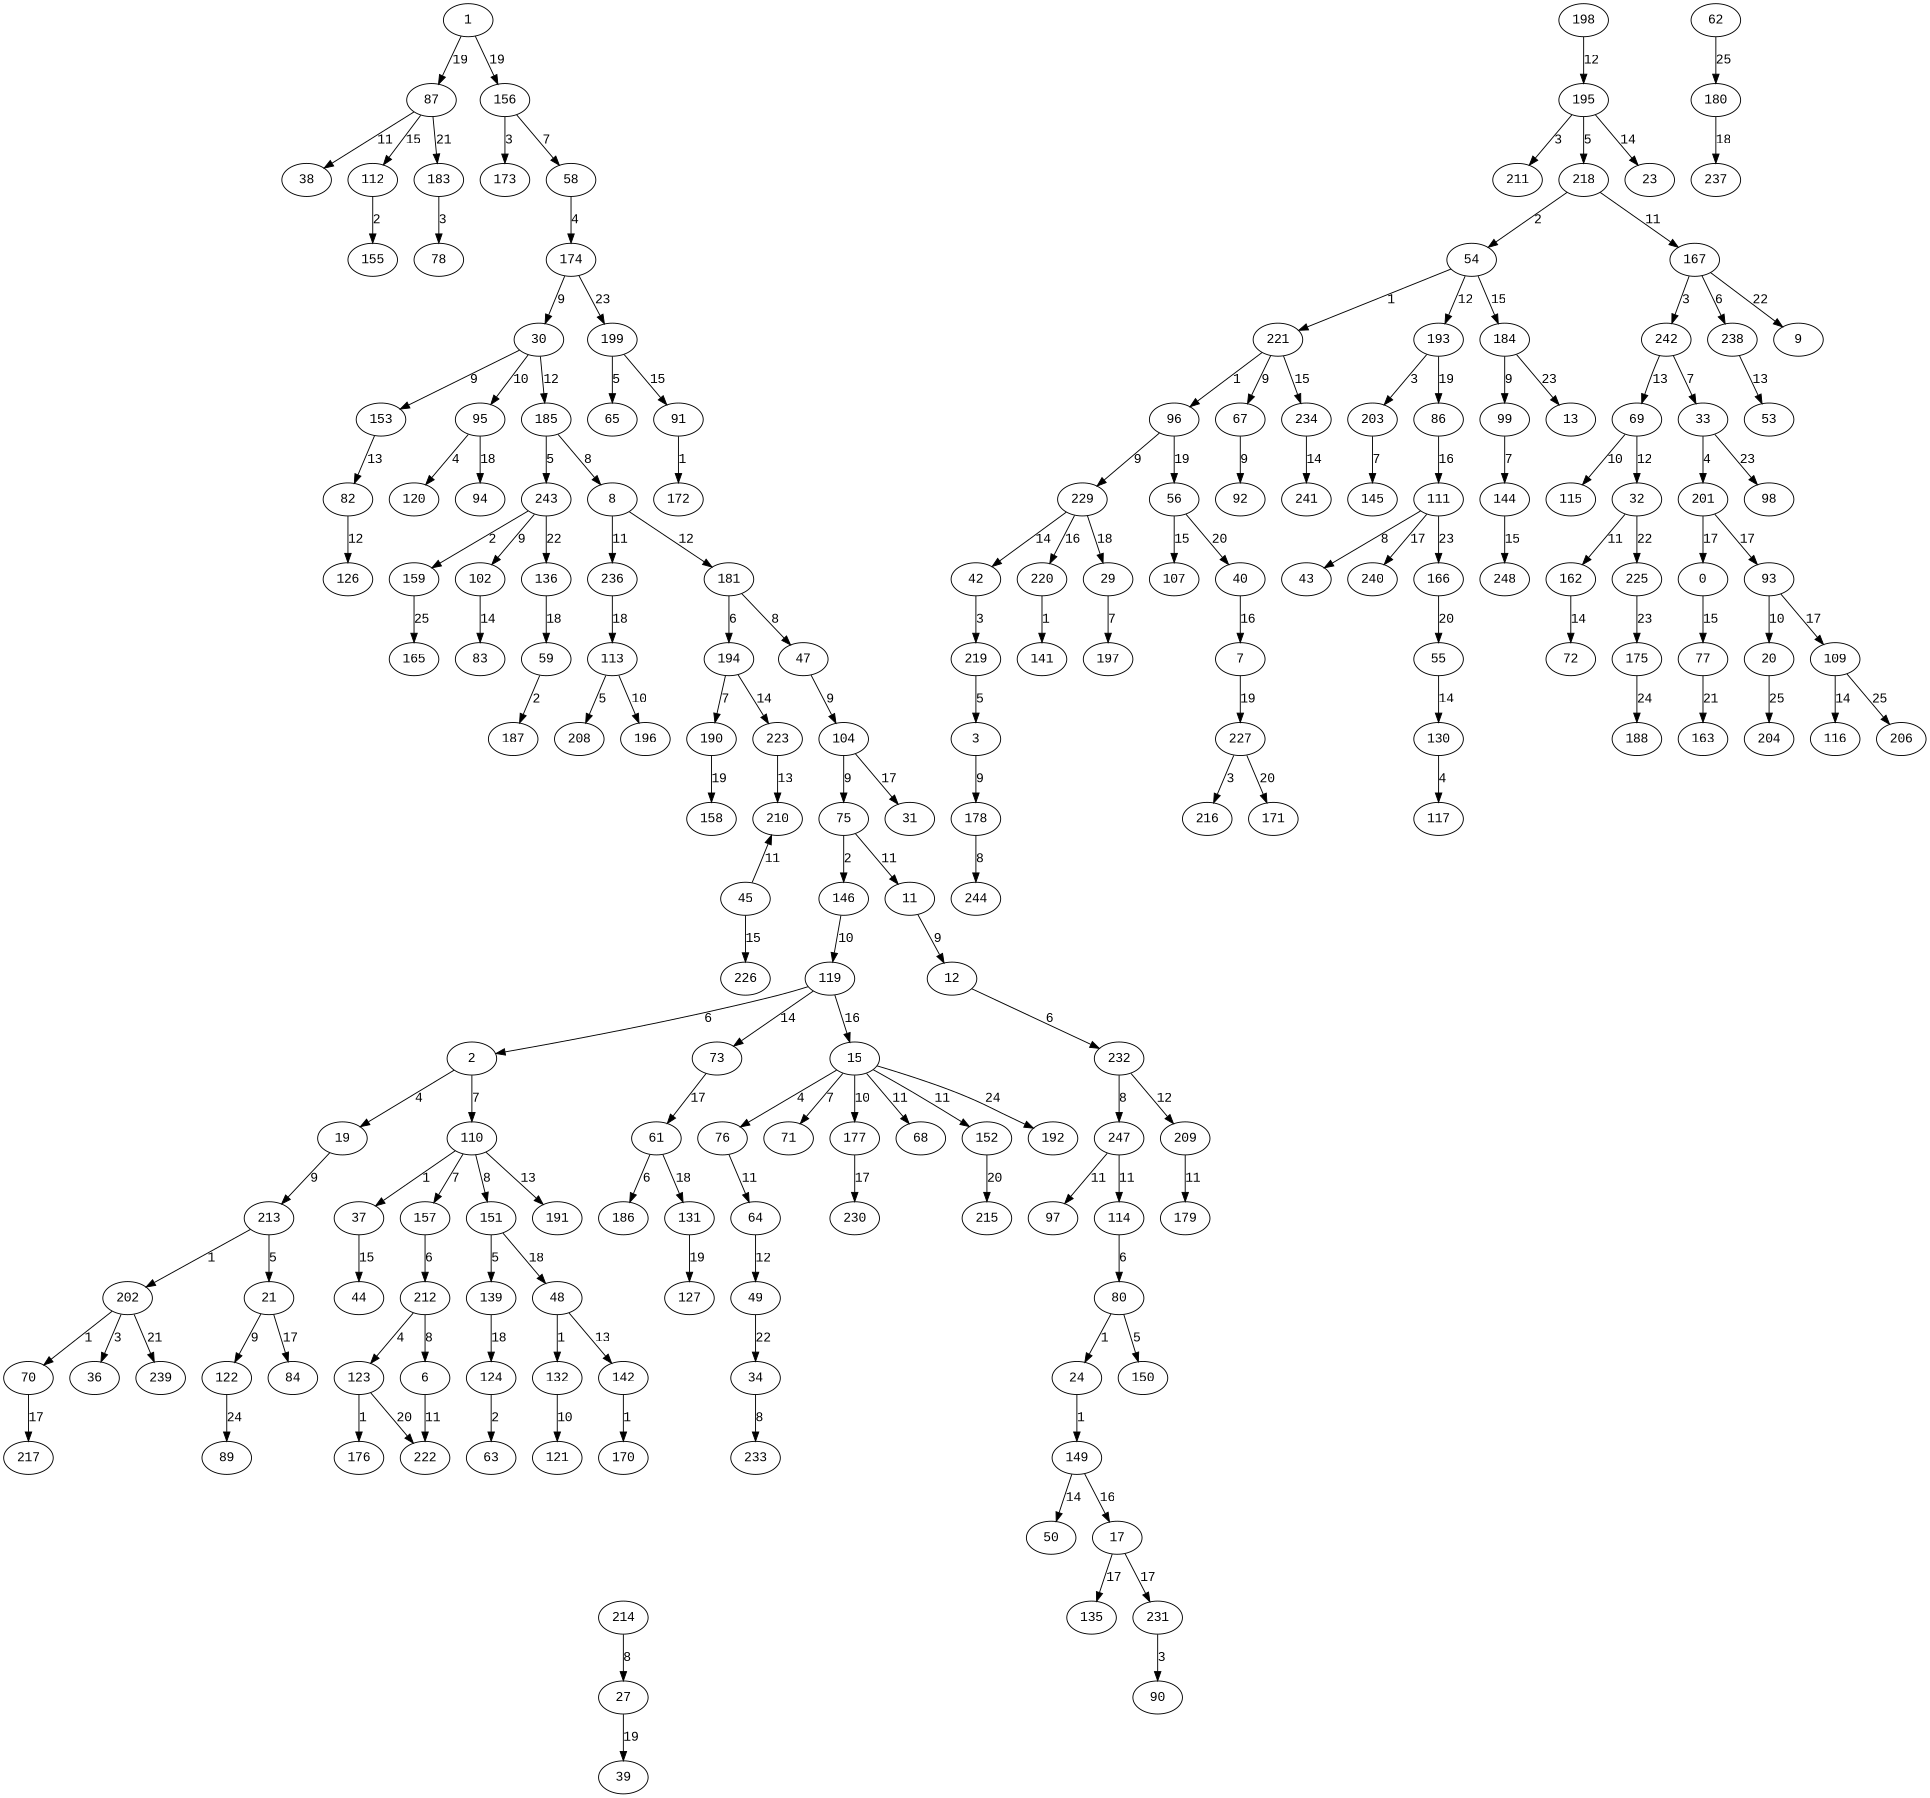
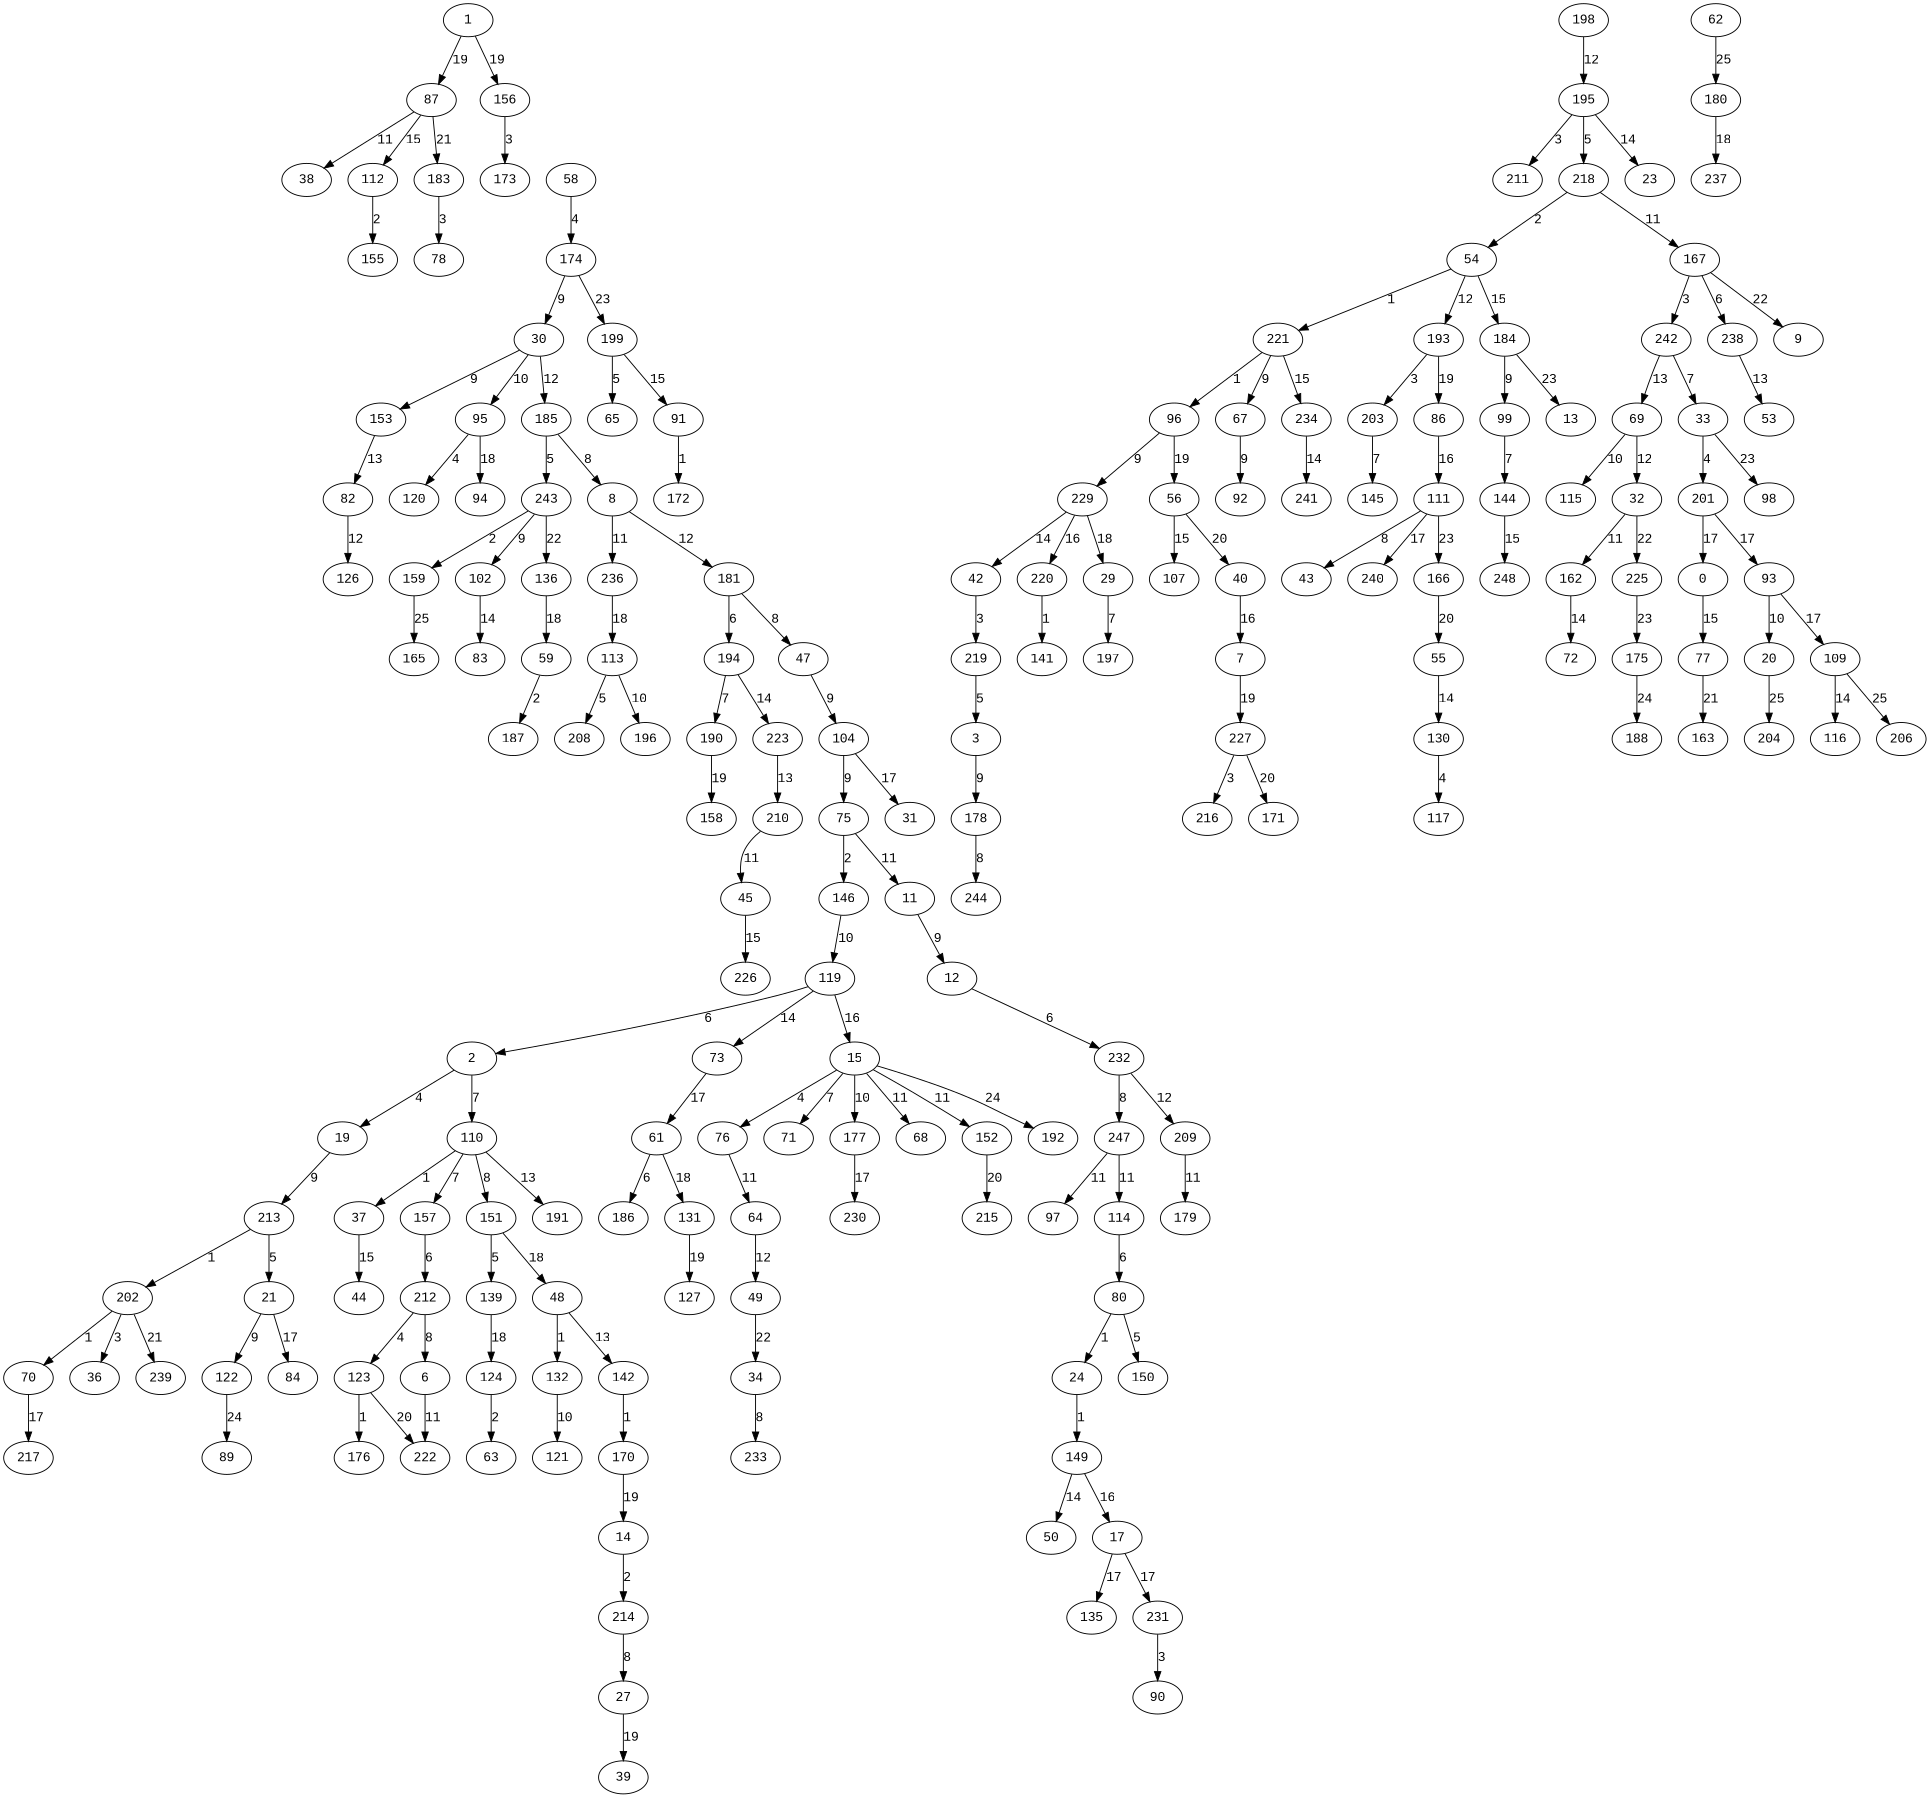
edge "156" -> "58": removed, label "7"
edge "45" -> "210": reversed
node "14": added
